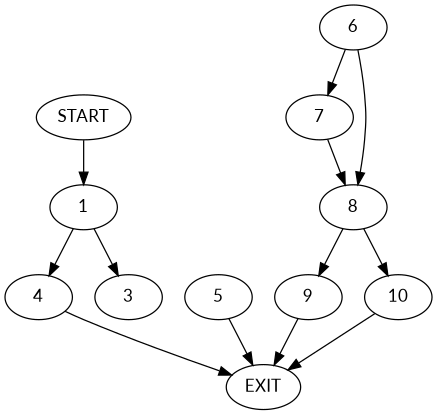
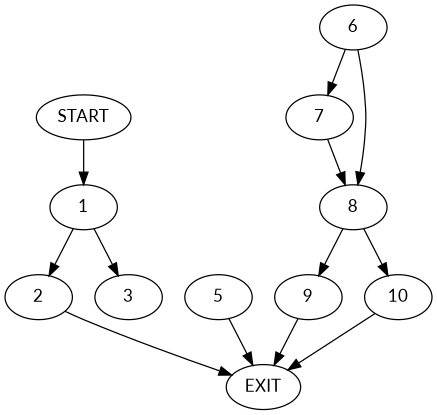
node "4": label "4" -> "2"
